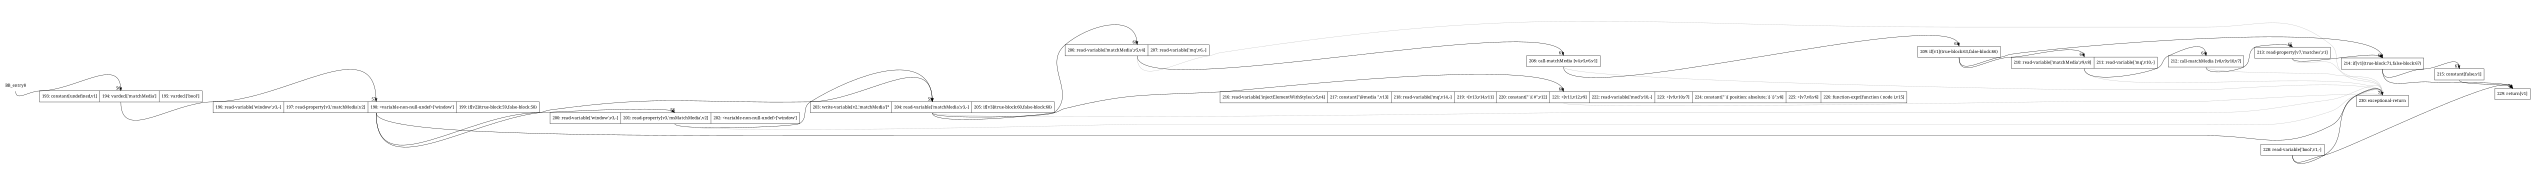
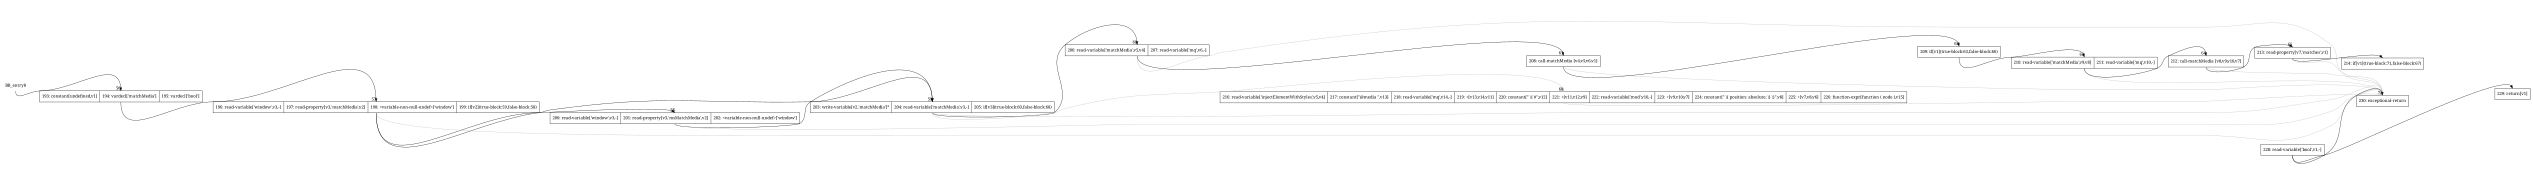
edge "209: if[v1](true-block:63,false-block:66)" -> "214: if[v1](true-block:71,false-block:67)": removed
node "215: constant[false,v1]": removed
edge "214: if[v1](true-block:71,false-block:67)" -> "229: return[v1]": removed
edge "203: write-variable[v2,'matchMedia']*" -> "216: read-variable['injectElementWithStyles',v5,v4]": color black -> gray
edge "196: read-variable['window',v3,-]" -> "230: exceptional-return": color black -> gray
